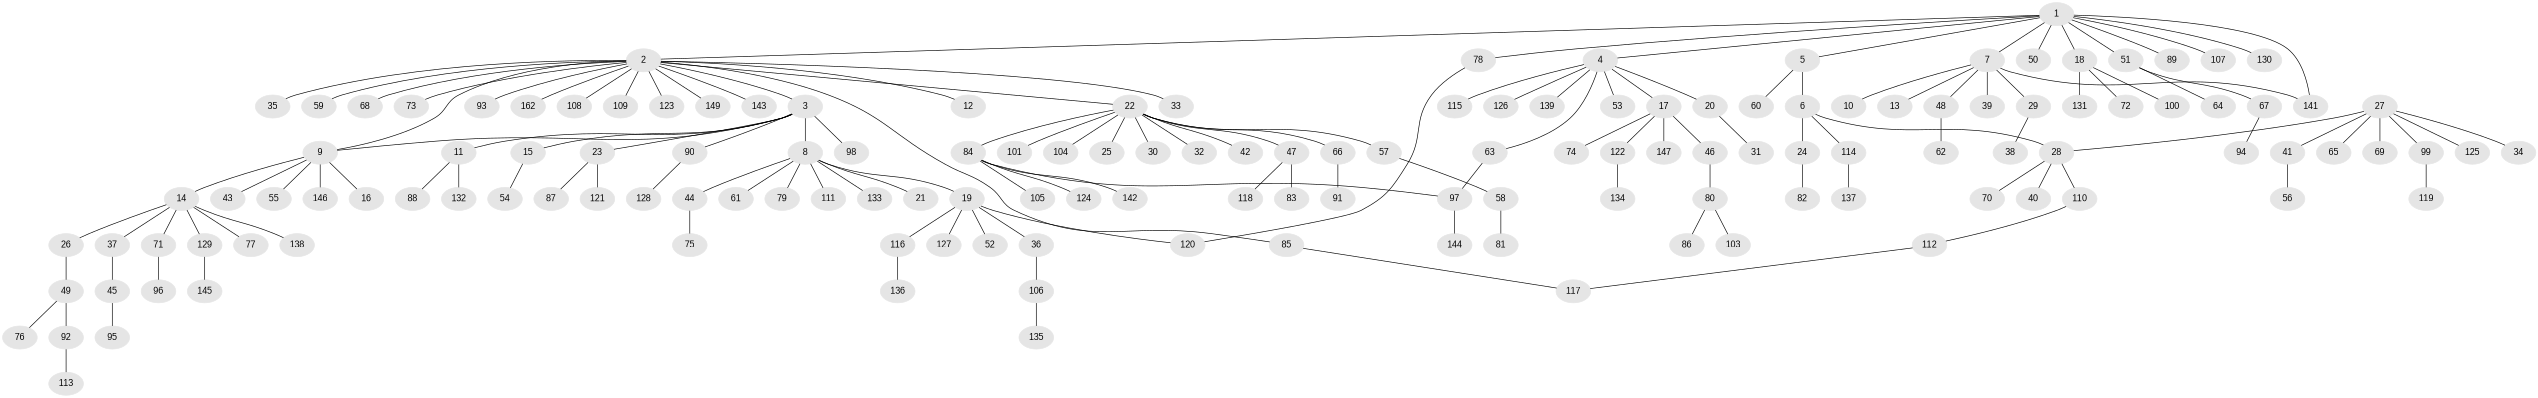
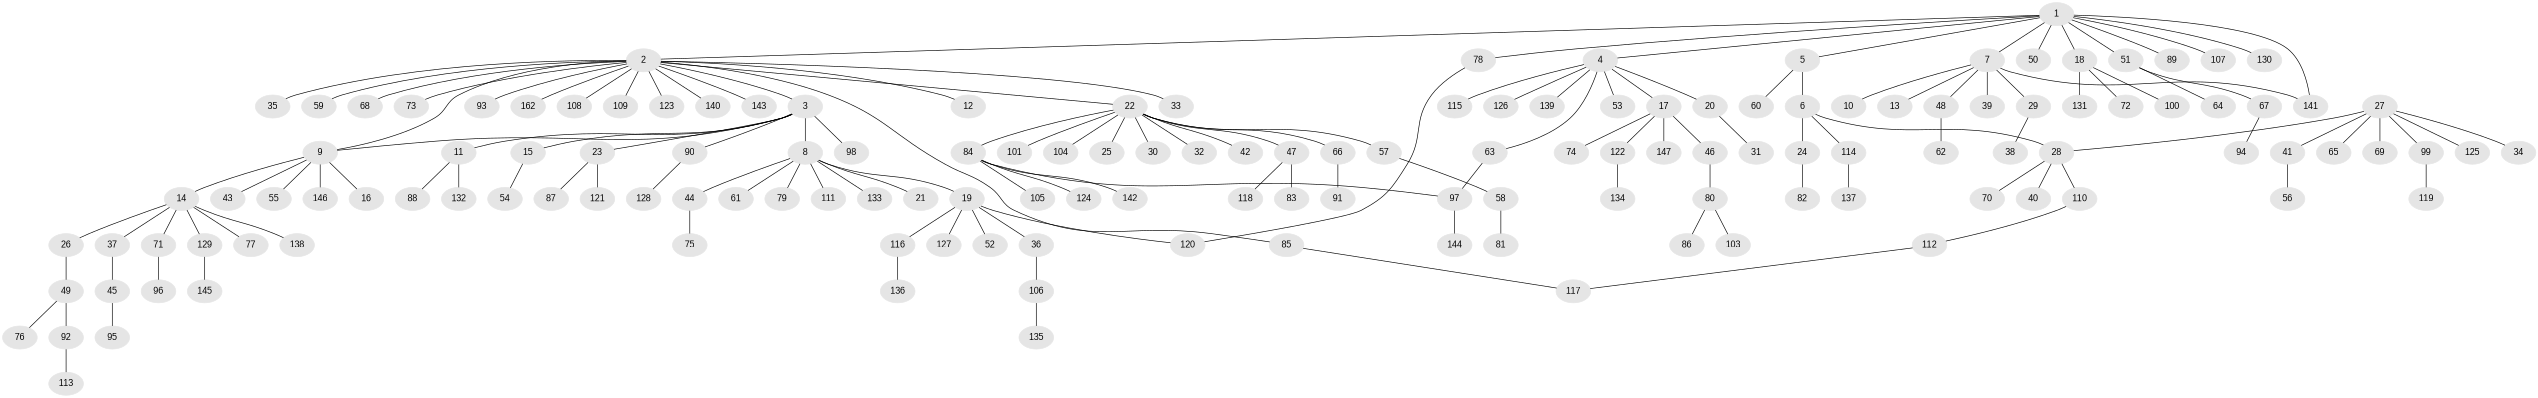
node "149": label "149" -> "140"
